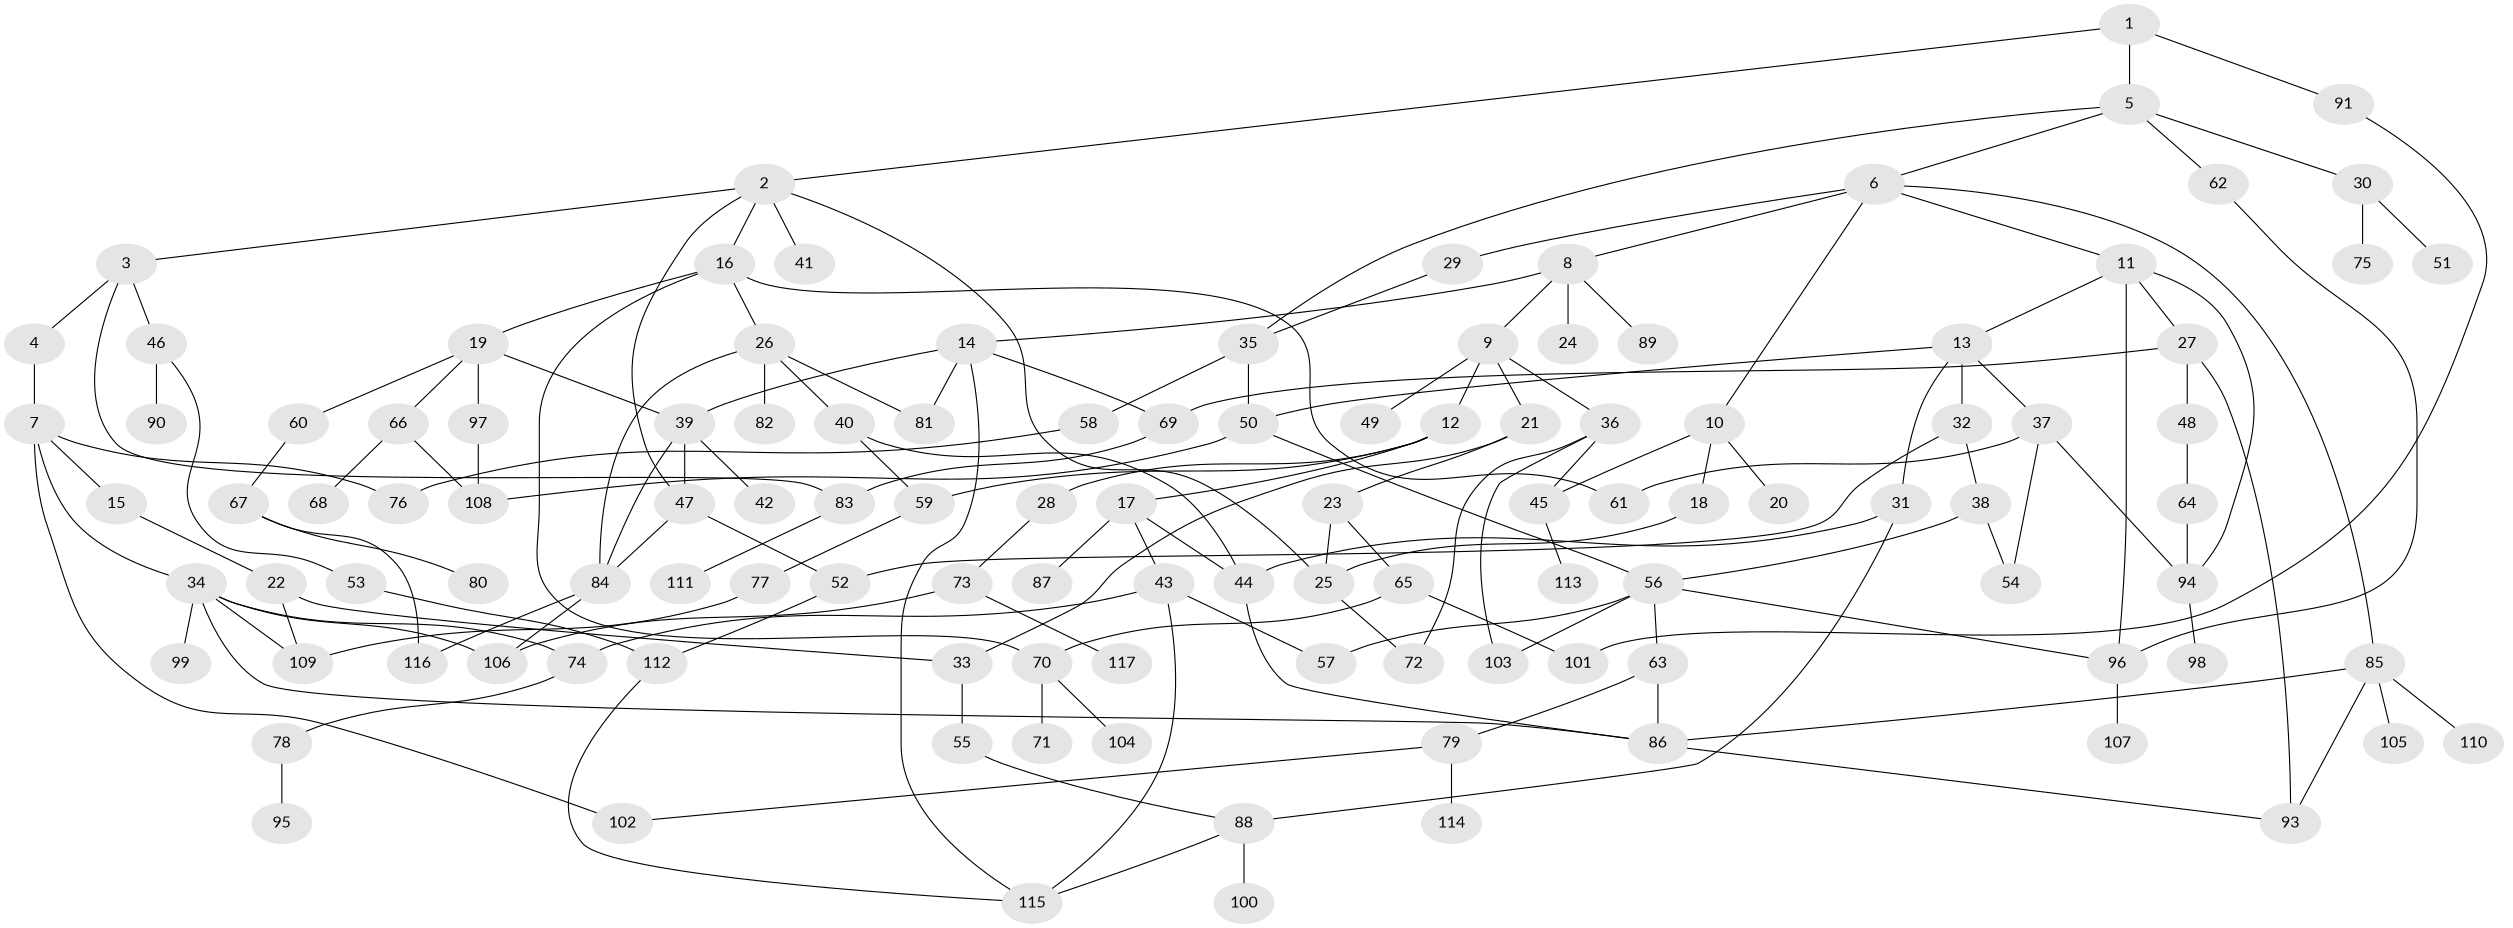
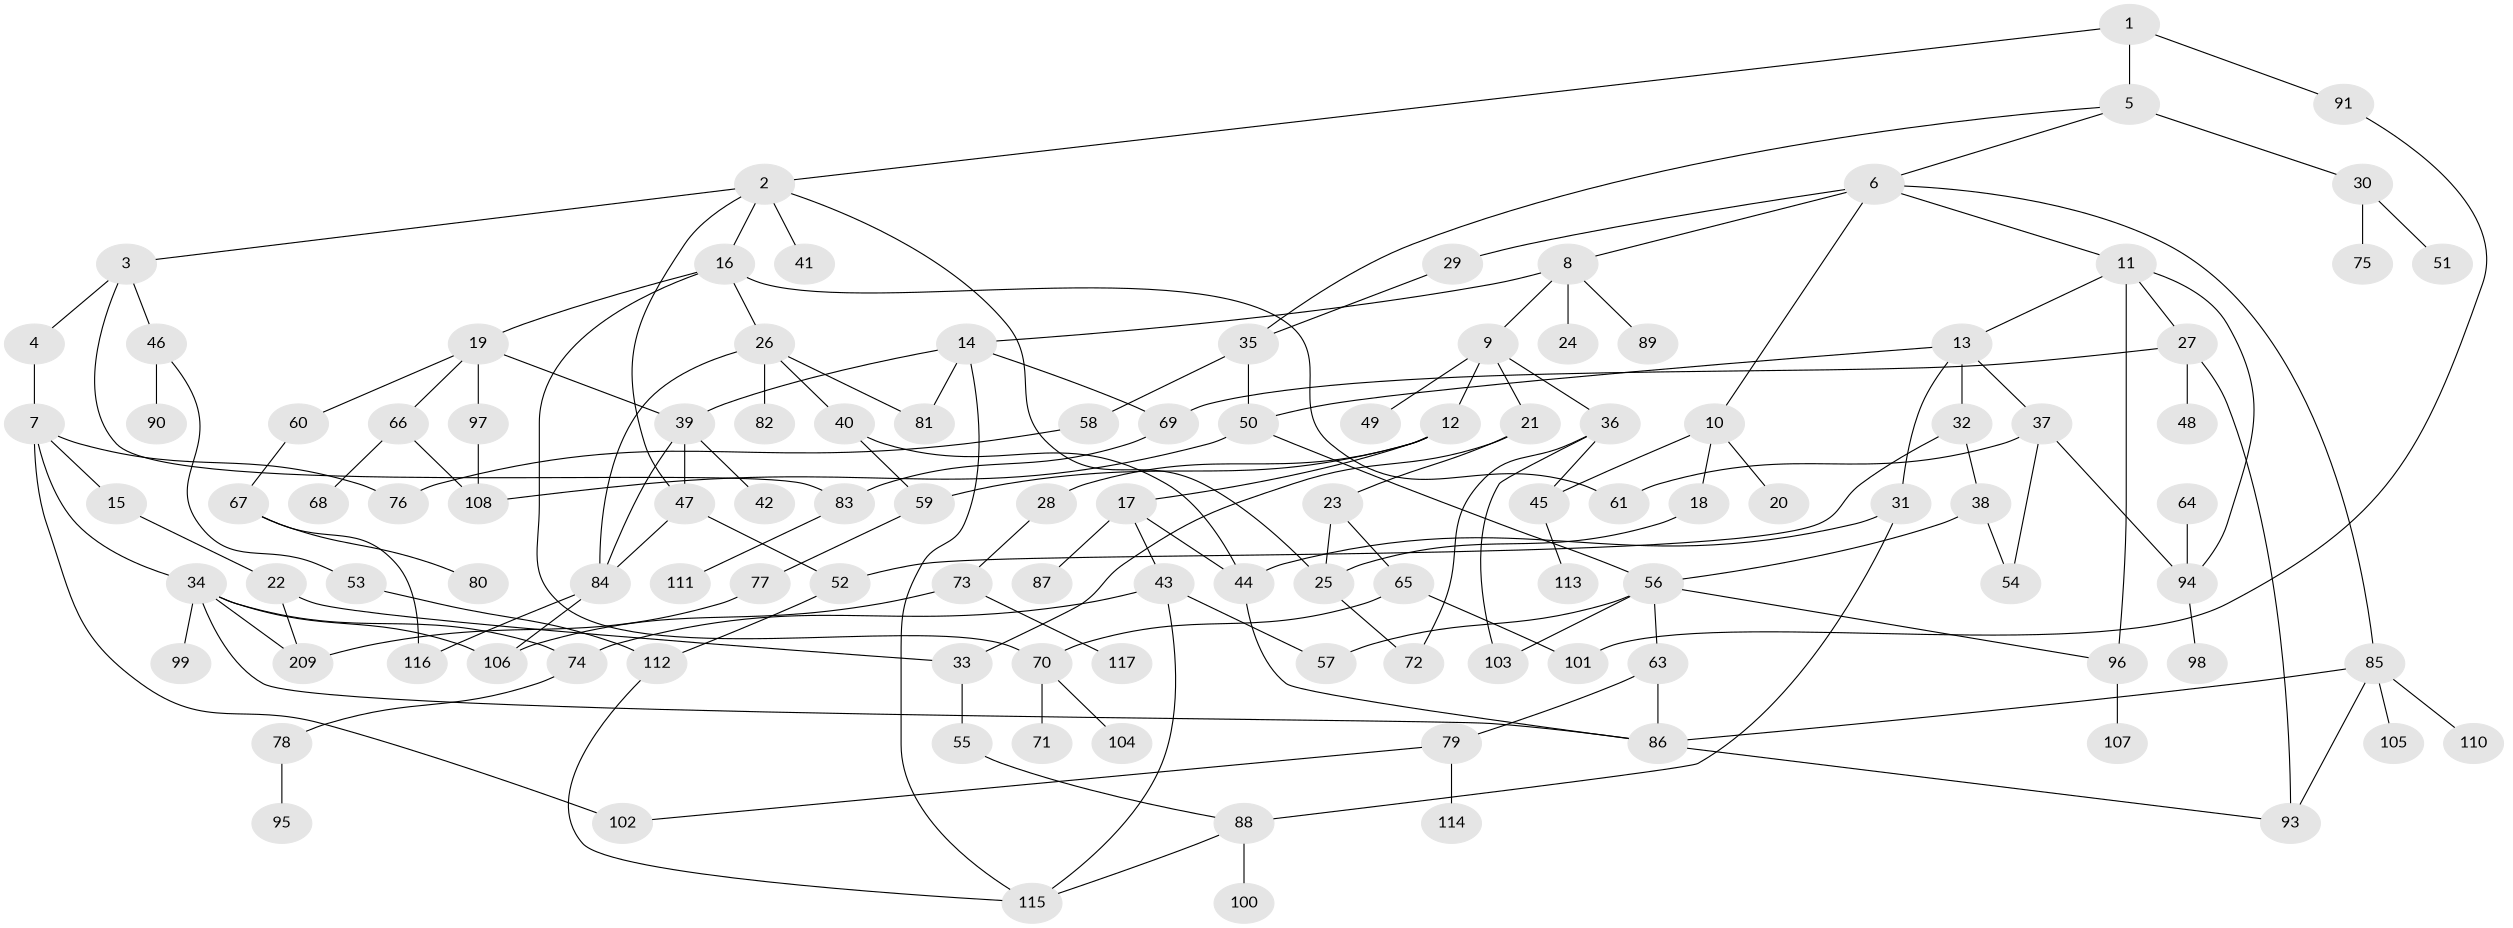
node "62": removed
edge "48" -- "64": removed
node "109": label "109" -> "209"
